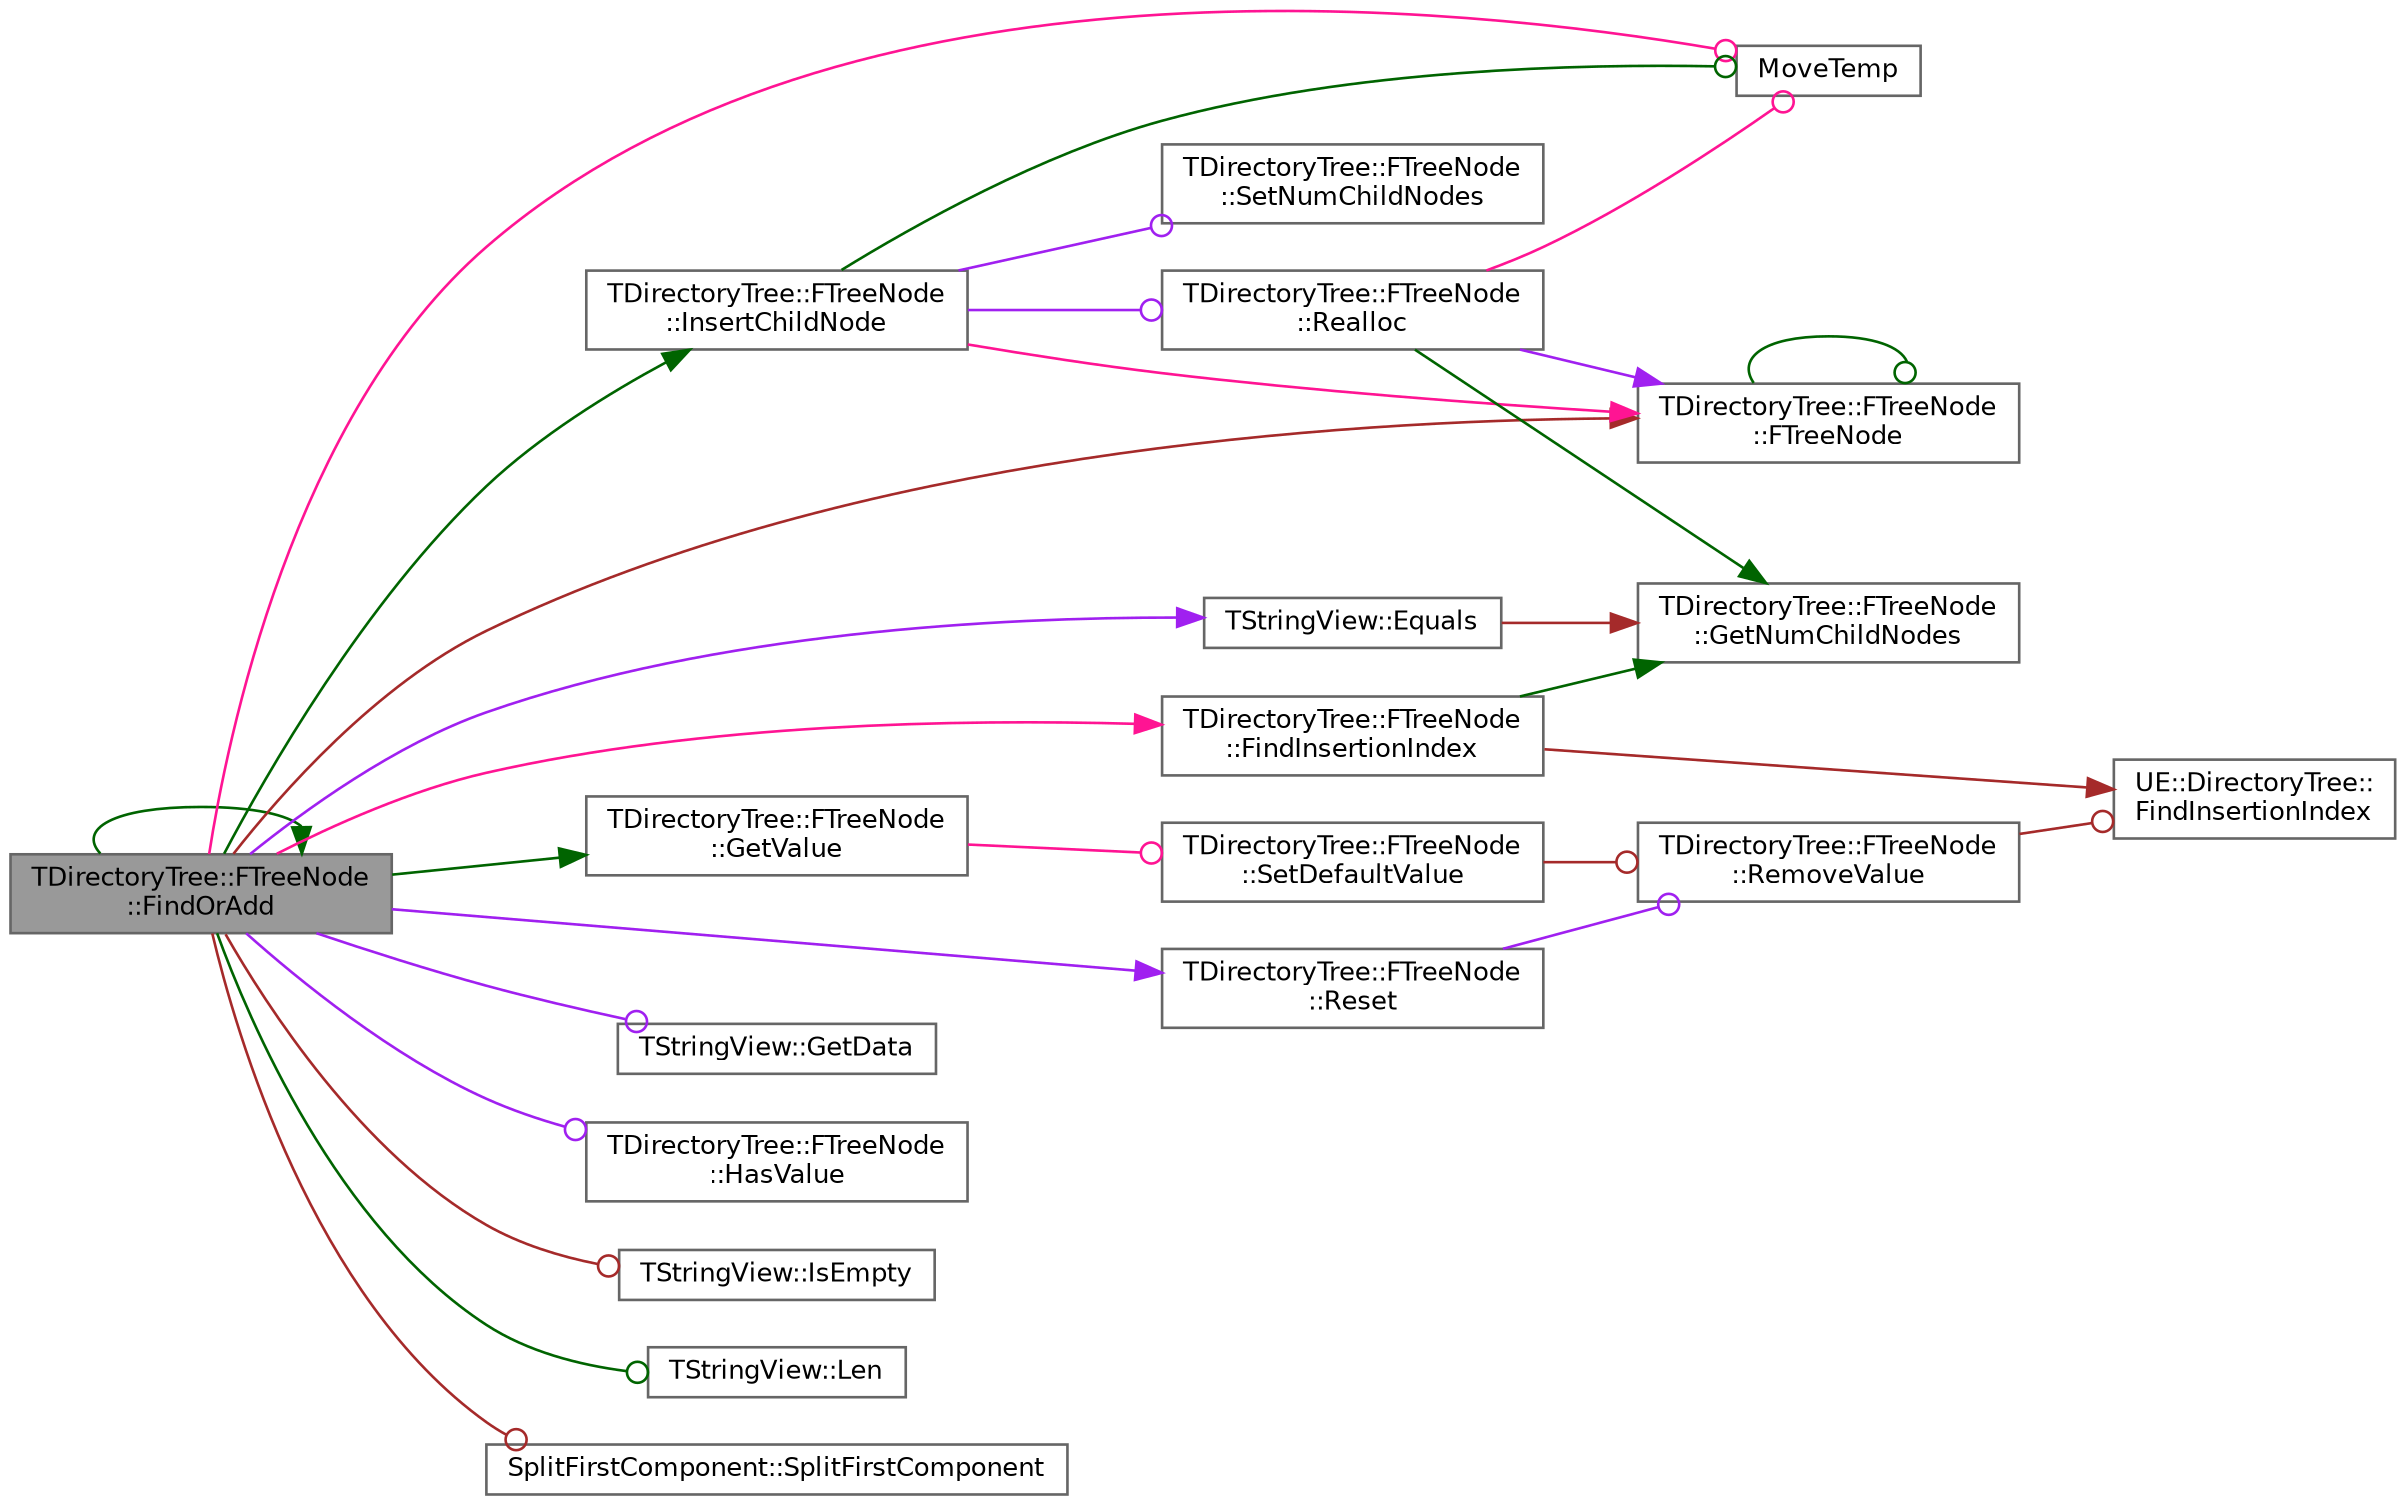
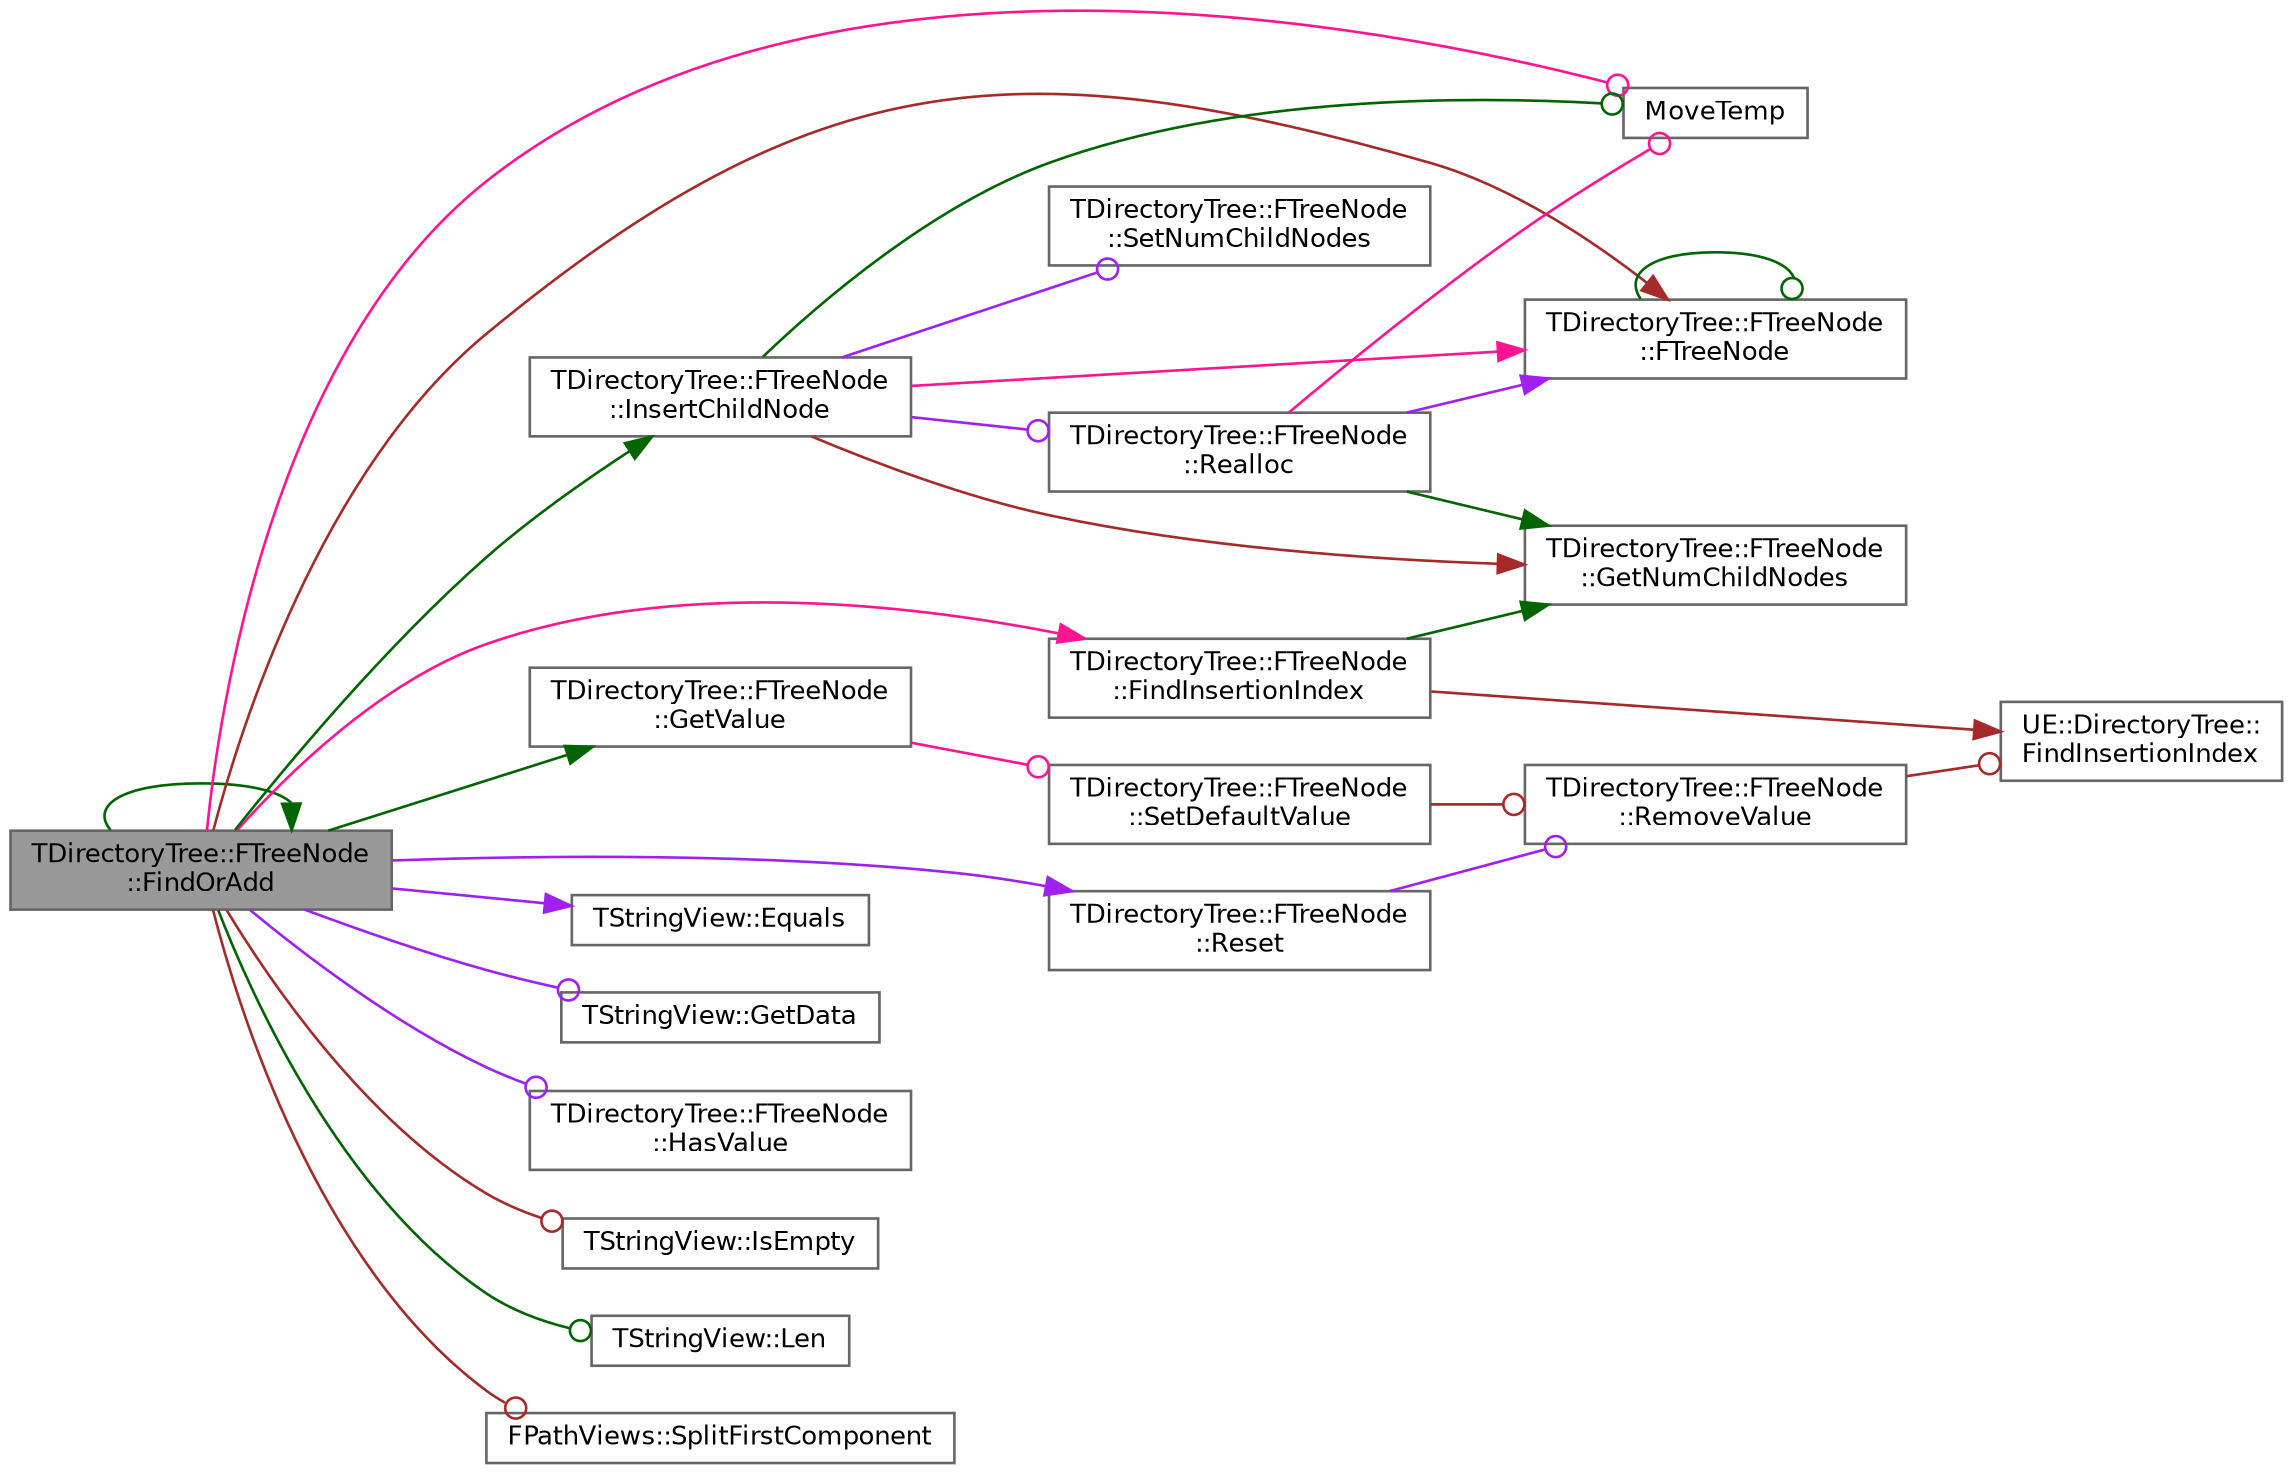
edge "TStringView::Equals" -> "TDirectoryTree::FTreeNode ::GetNumChildNodes": now "TDirectoryTree::FTreeNode ::InsertChildNode" -> "TDirectoryTree::FTreeNode ::GetNumChildNodes"
node "SplitFirstComponent::SplitFirstComponent": label "SplitFirstComponent::SplitFirstComponent" -> "FPathViews::SplitFirstComponent"
